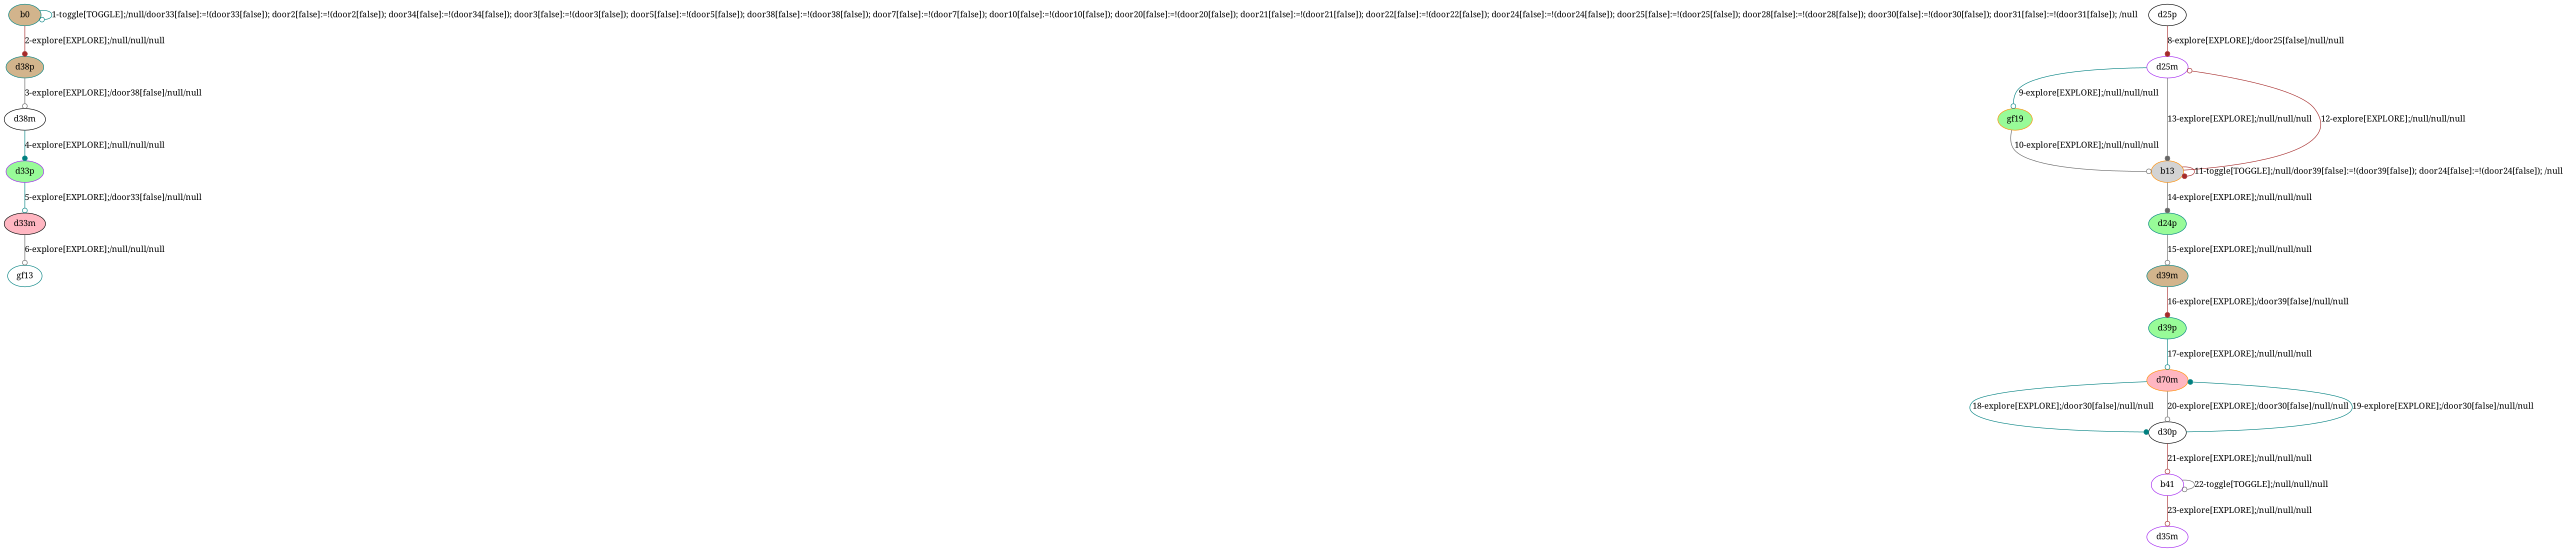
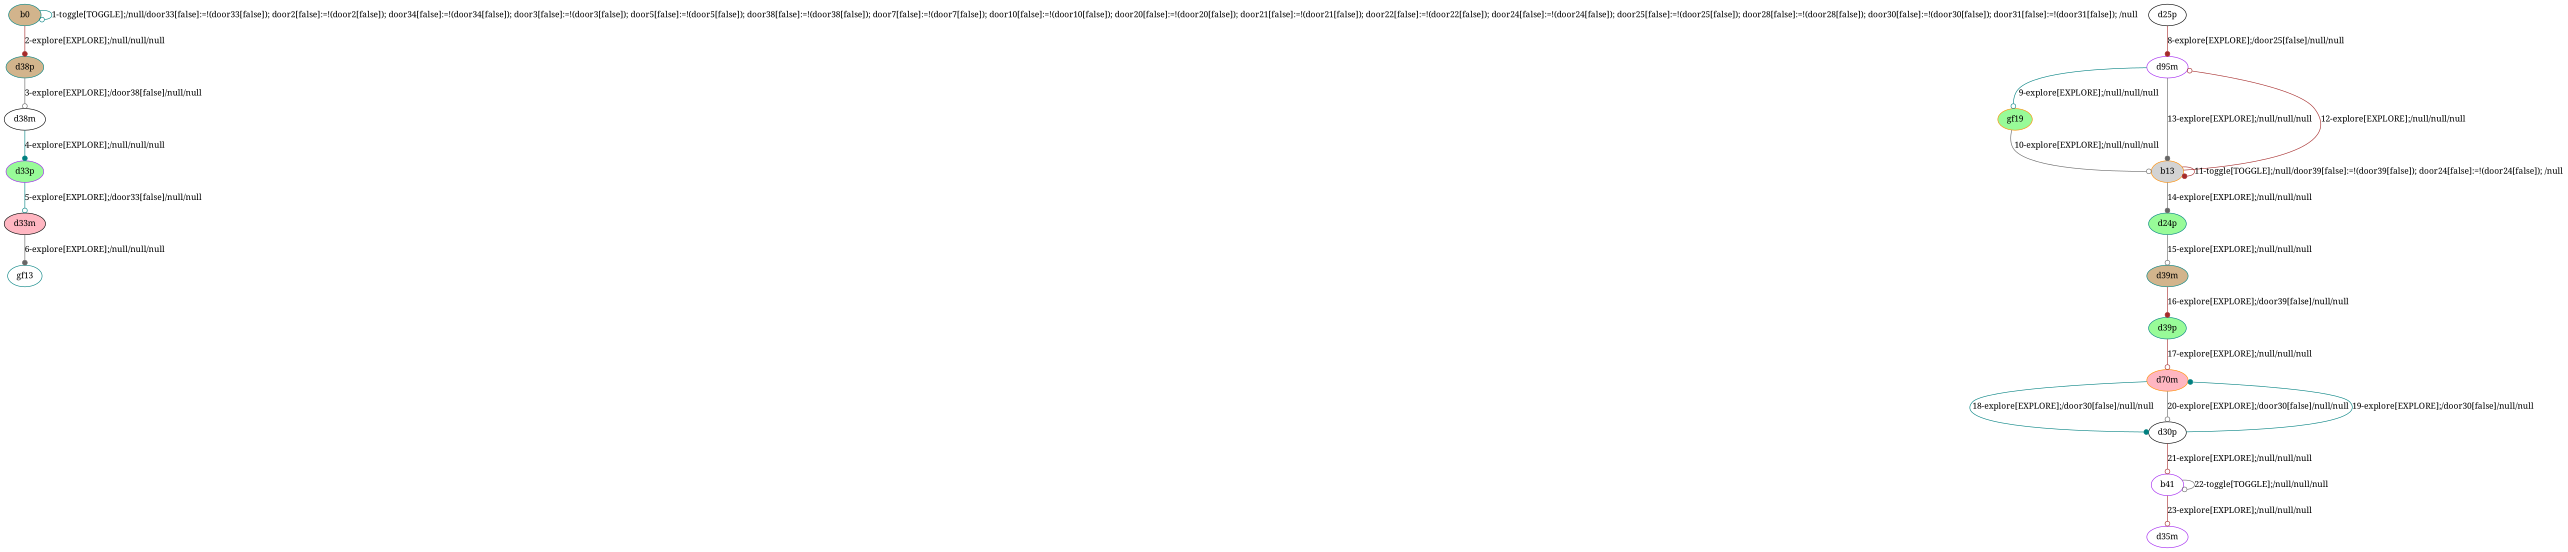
node "d25m": label "d25m" -> "d95m"
edge "d33m" -> "gf13": arrowhead odot -> dot
edge "d39p" -> "d70m": color teal -> brown
